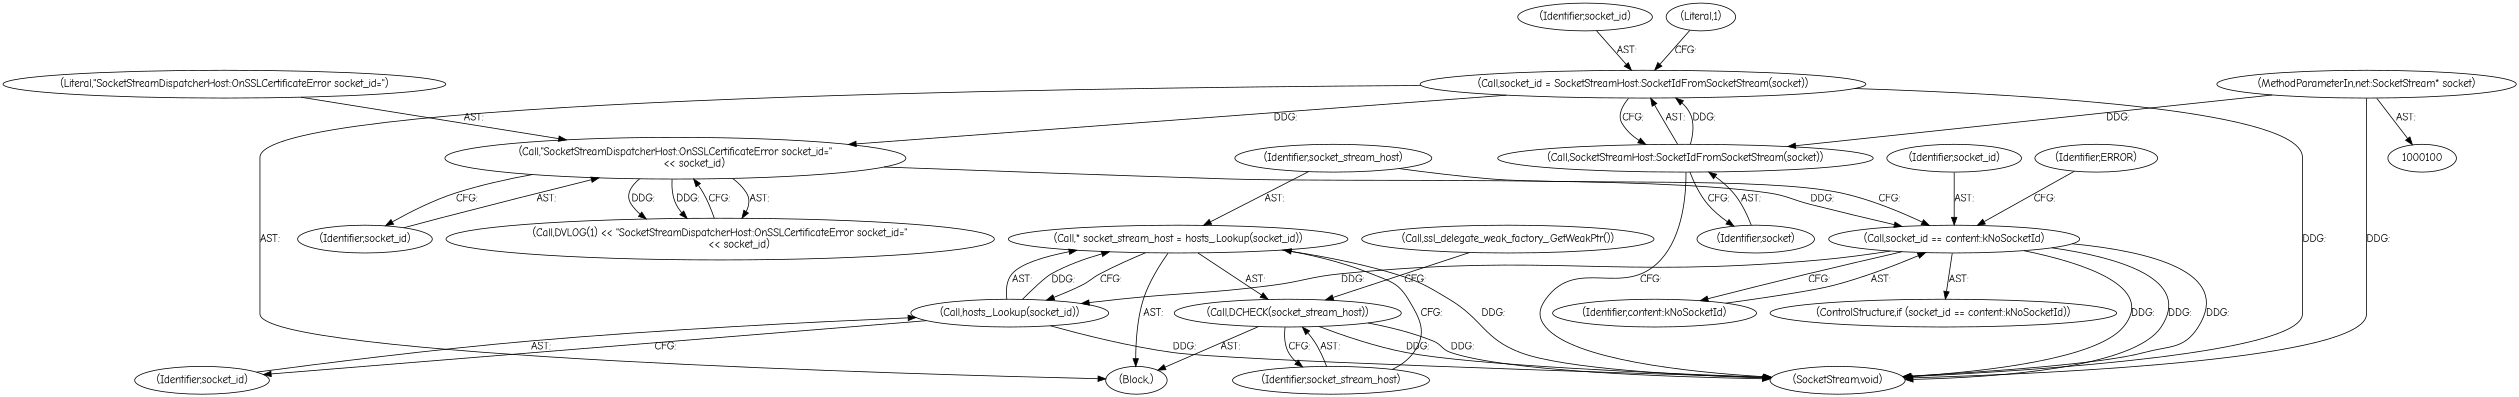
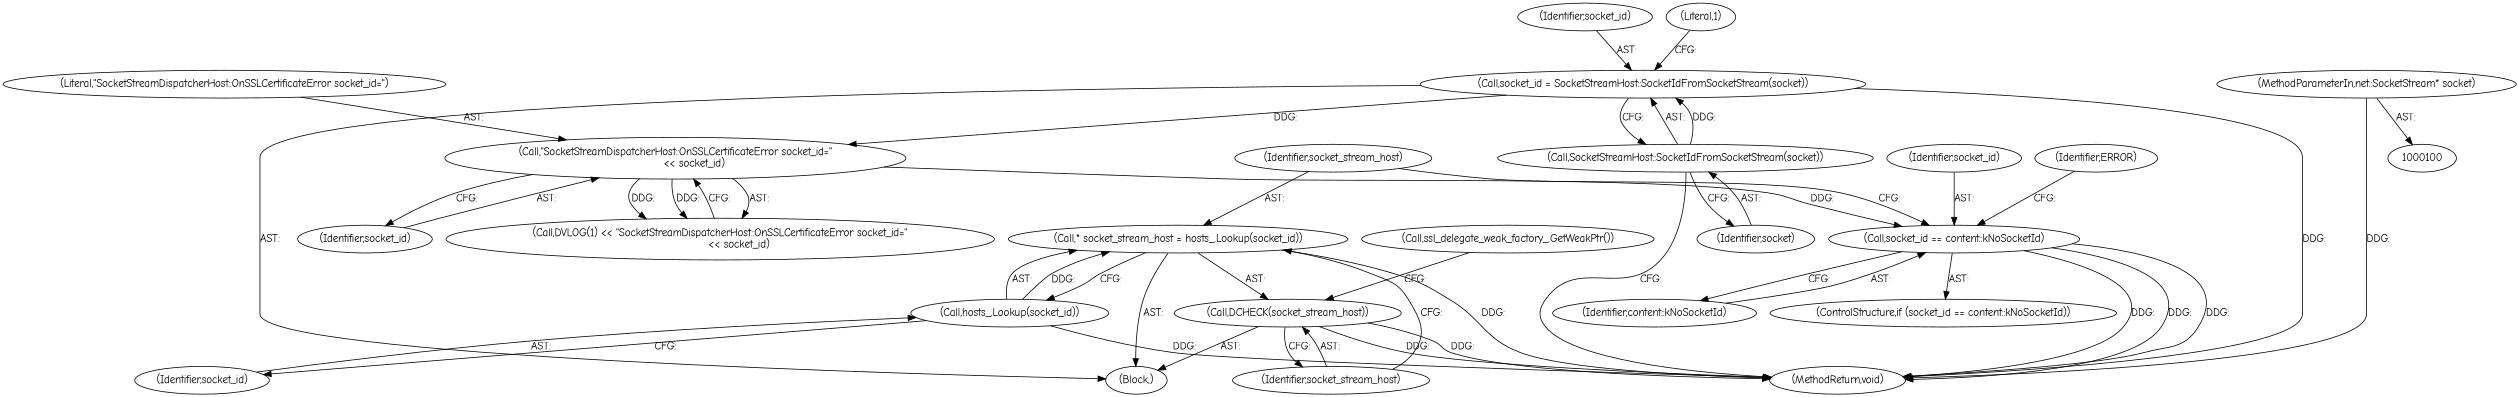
edge "(MethodParameterIn,net::SocketStream* socket)" -> "(Call,SocketStreamHost::SocketIdFromSocketStream(socket))": removed, label "DDG:"
edge "(Call,socket_id == content::kNoSocketId)" -> "(Call,hosts_.Lookup(socket_id))": removed, label "DDG:"
node "(SocketStream,void)": label "(SocketStream,void)" -> "(MethodReturn,void)"
